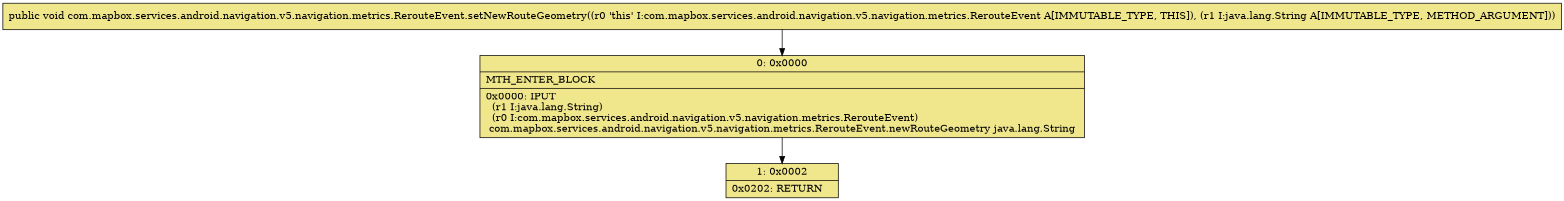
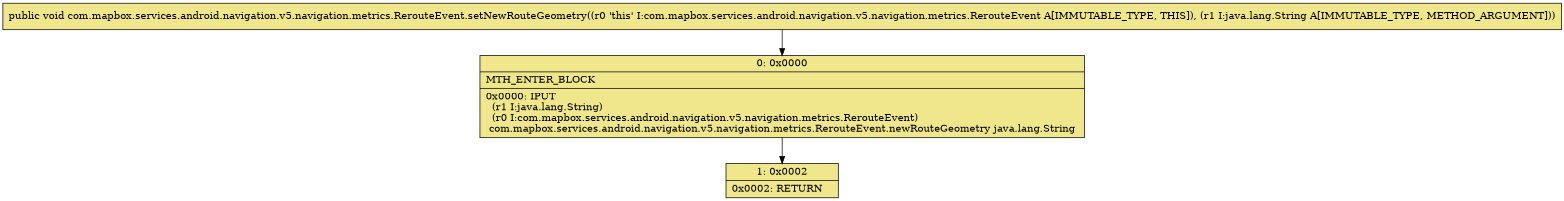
node "1: 0x0002": text "0x0202: RETURN" -> "0x0002: RETURN"
